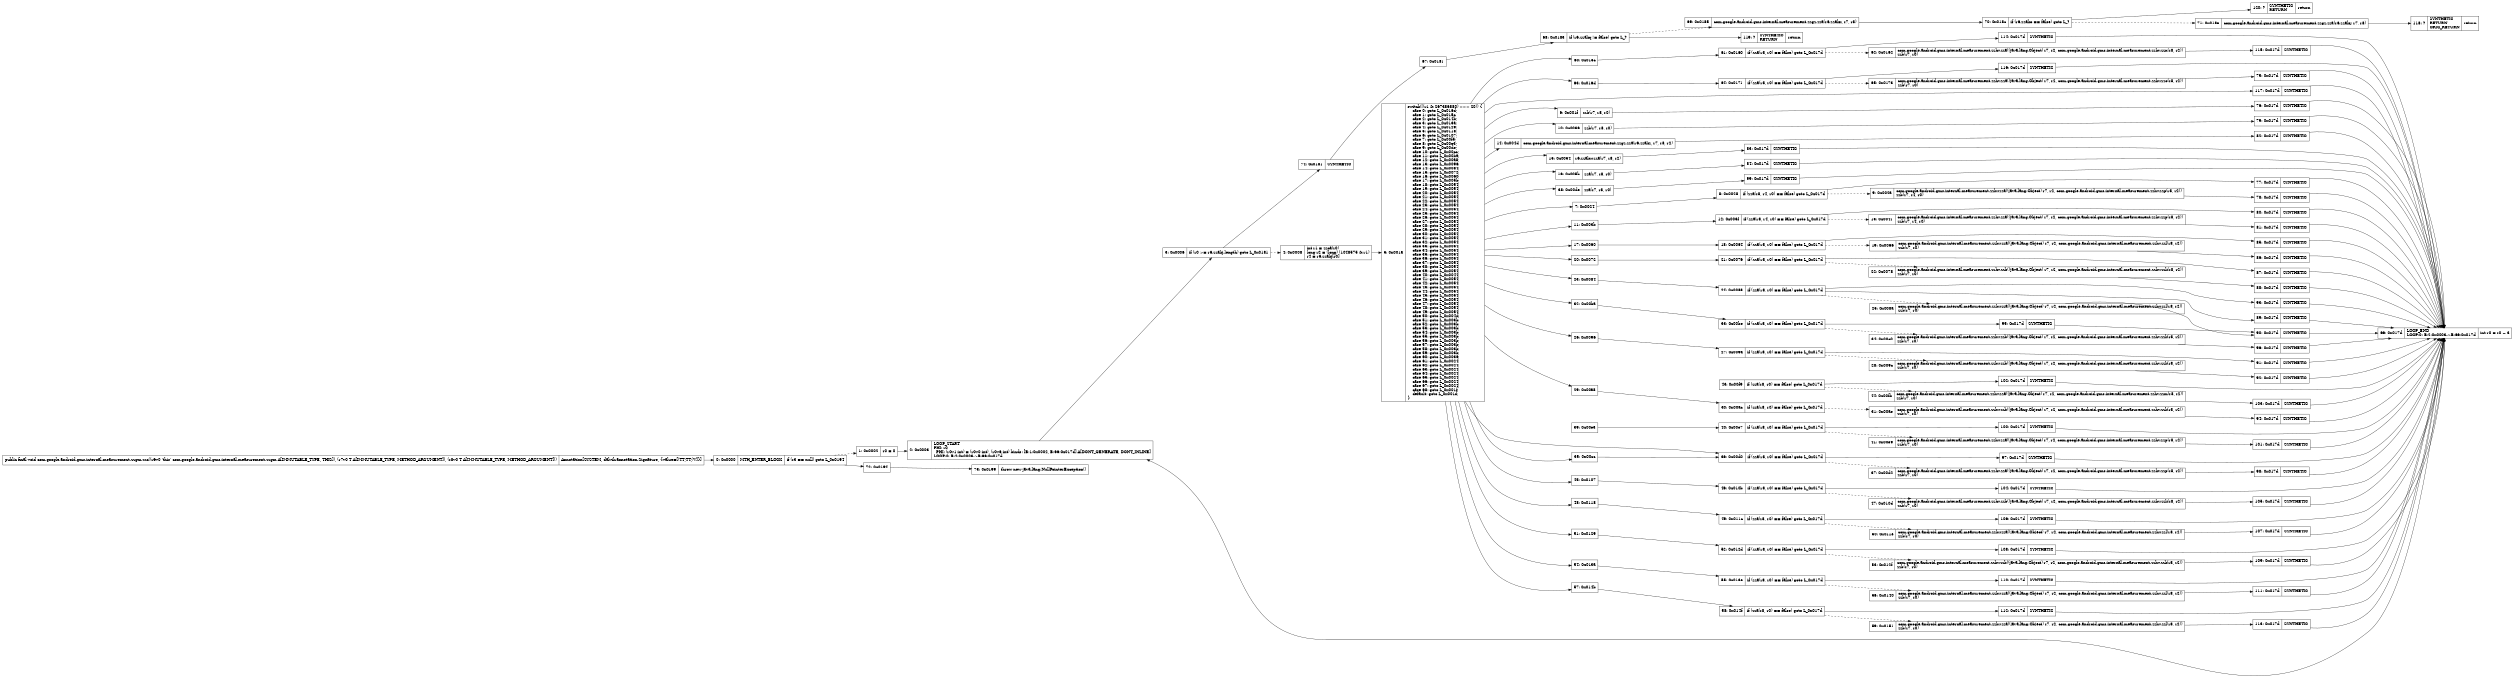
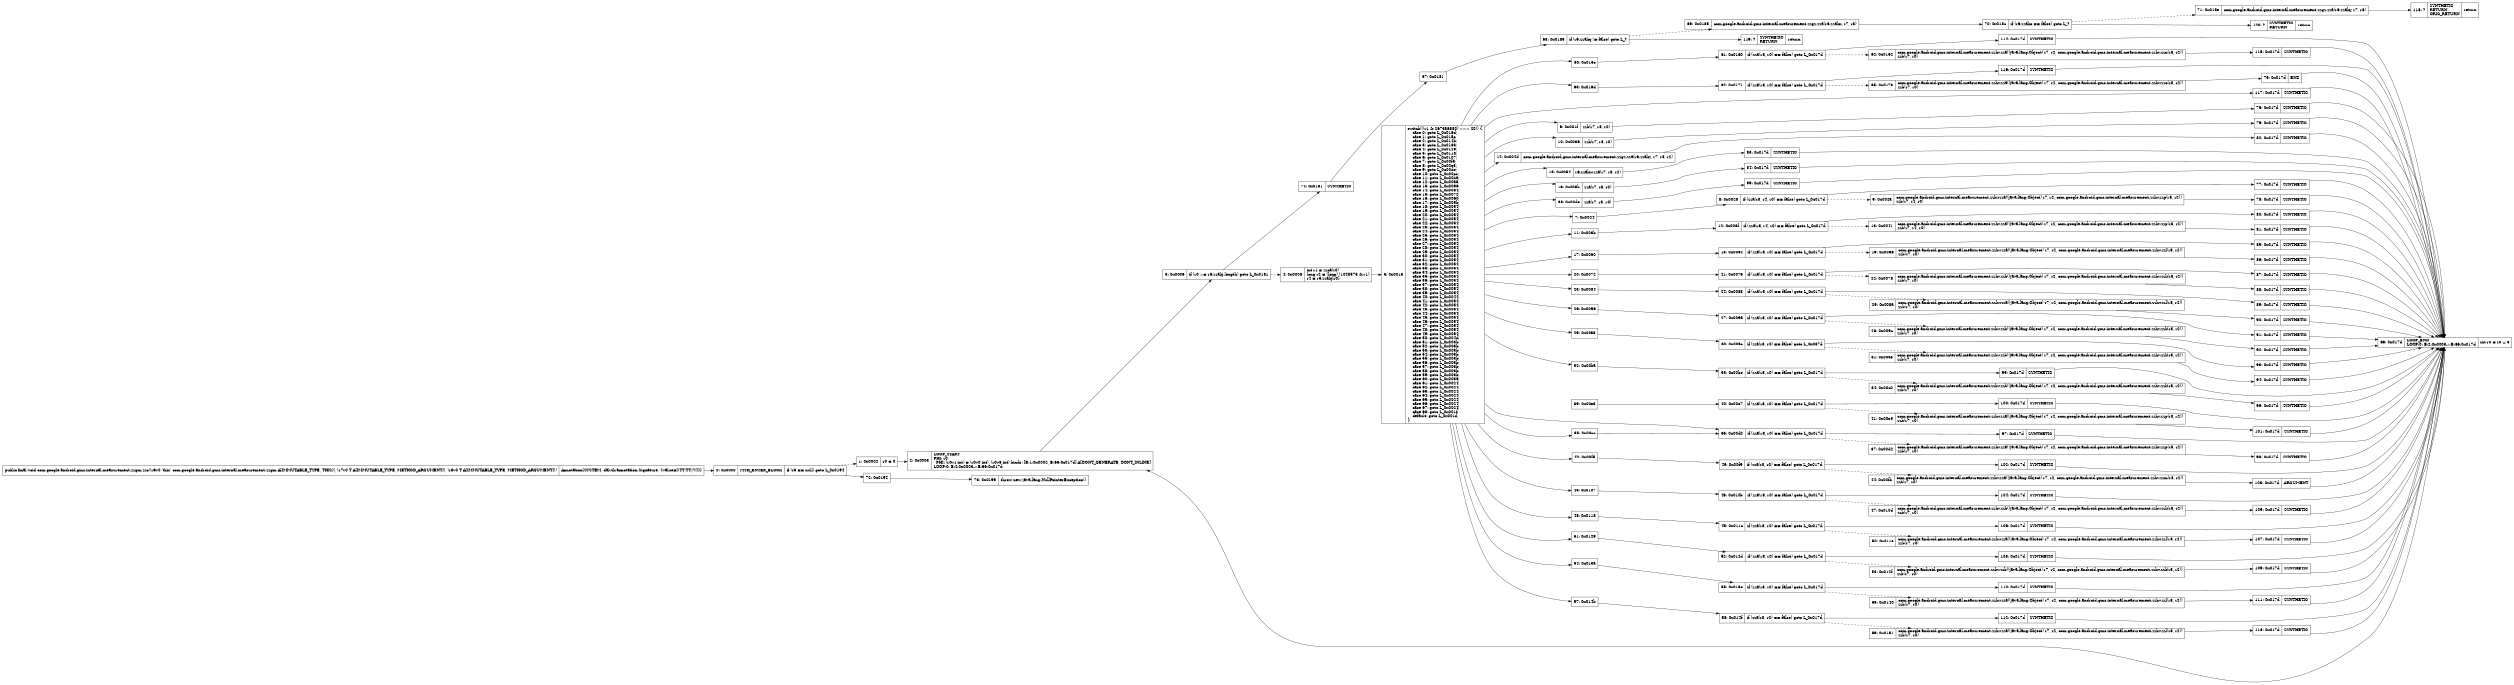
node "75: 0x017d": text "SYNTHETIC" -> "END"
edge "24: 0x0088" -> "93: 0x017d": now "30: 0x00ac" -> "93: 0x017d"
edge "95: 0x017d" -> "90: 0x017d": now "95: 0x017d" -> "66: 0x017d"
node "103: 0x017d": text "SYNTHETIC" -> "ARGUMENT"
node "30: 0x00ac": text "if (zza(r8, r0) == false) goto L_0x017d" -> "if (zza(r8, r0) == false) goto L_0x037d"
node "42: 0x00f5": added
